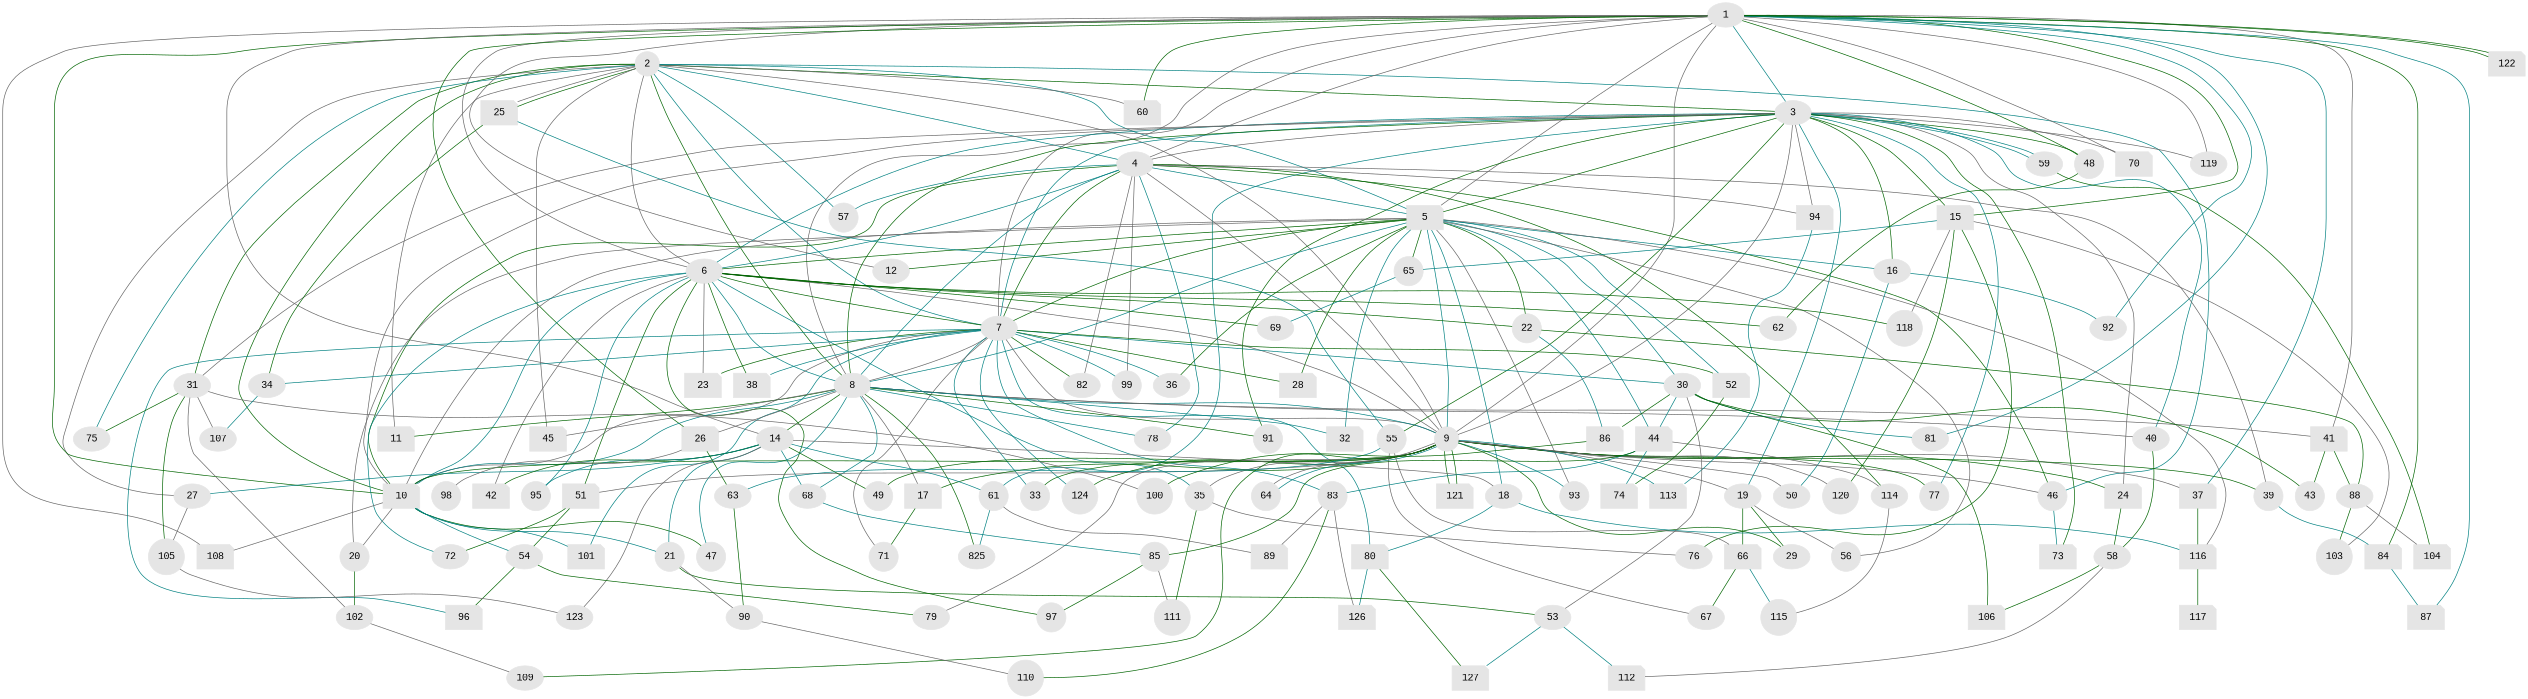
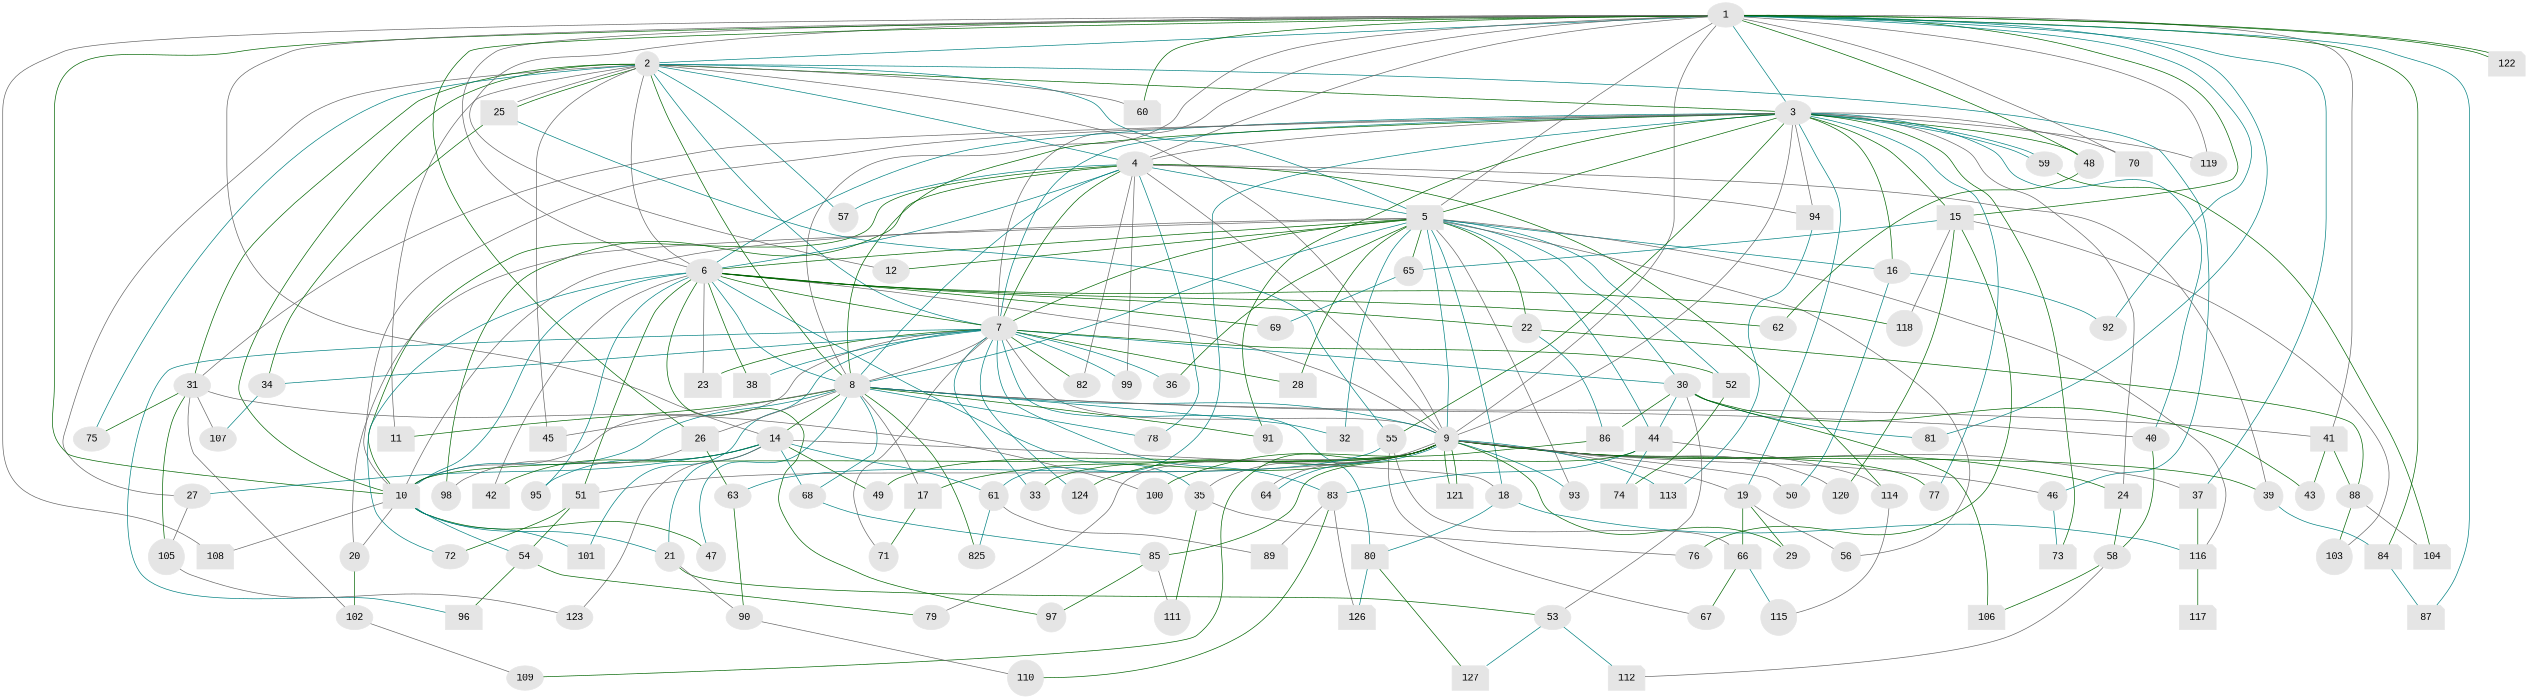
edge "1" -- "2": added
edge "4" -- "46": now "4" -- "98"
